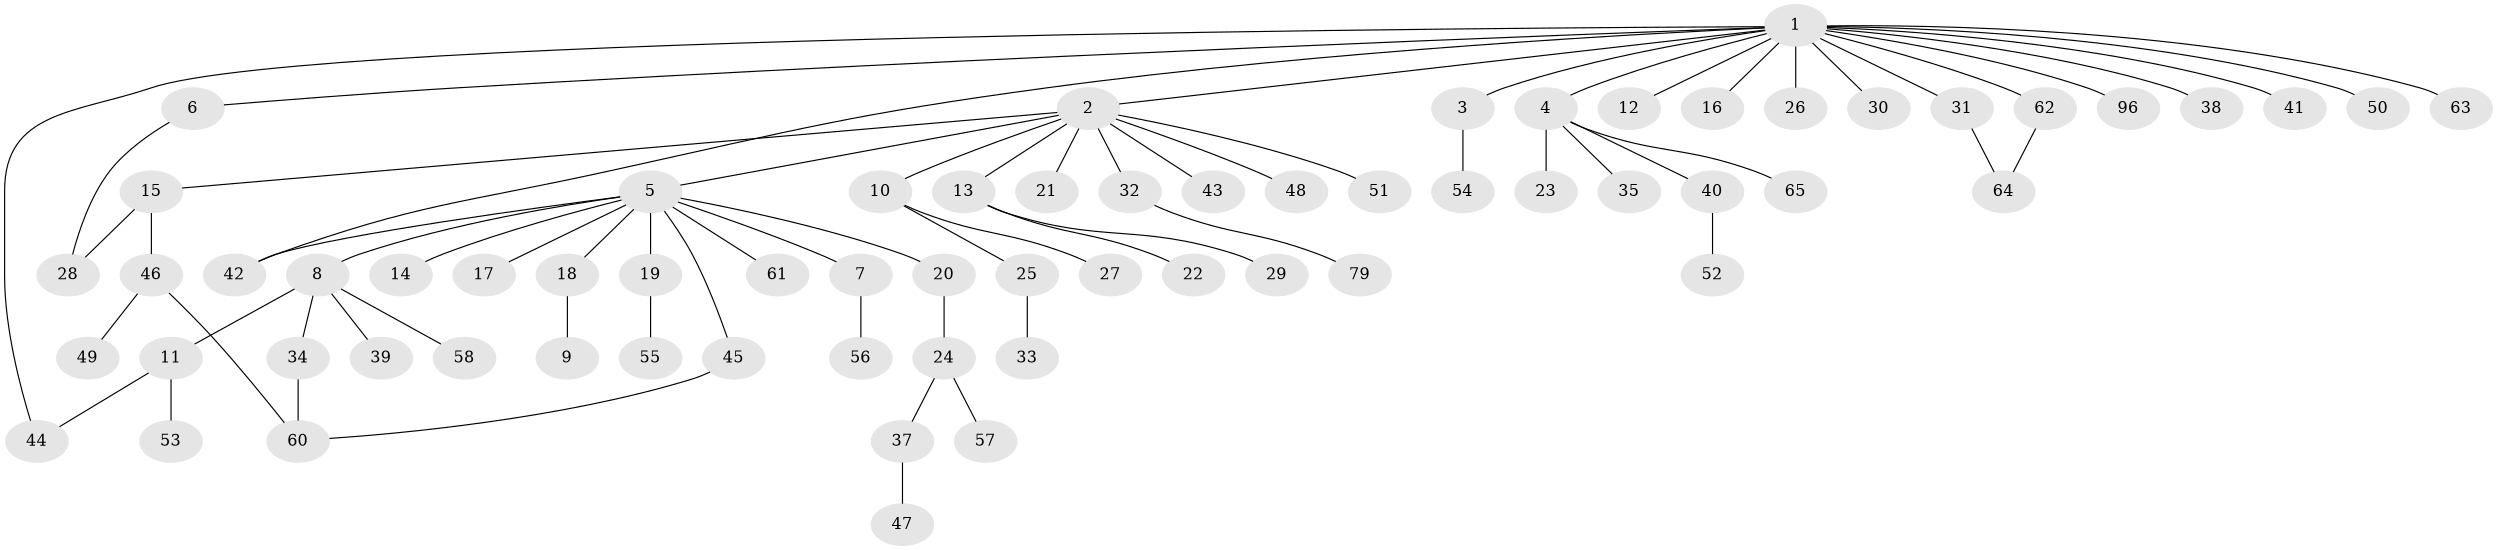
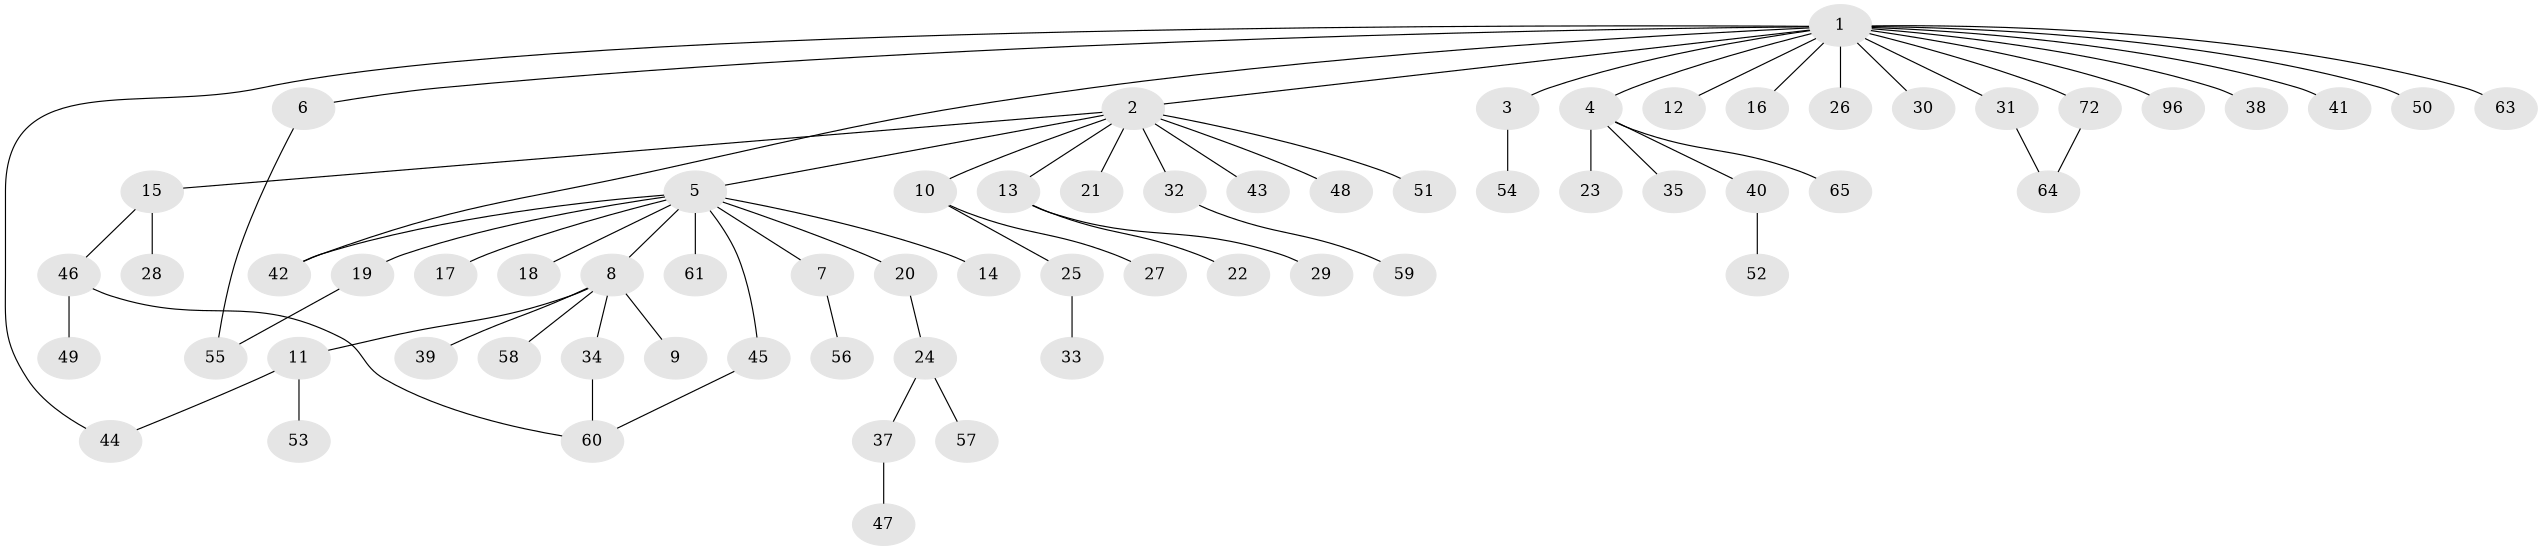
node "62": label "62" -> "72"
edge "6" -- "28": now "6" -- "55"
node "79": label "79" -> "59"
edge "18" -- "9": now "8" -- "9"
